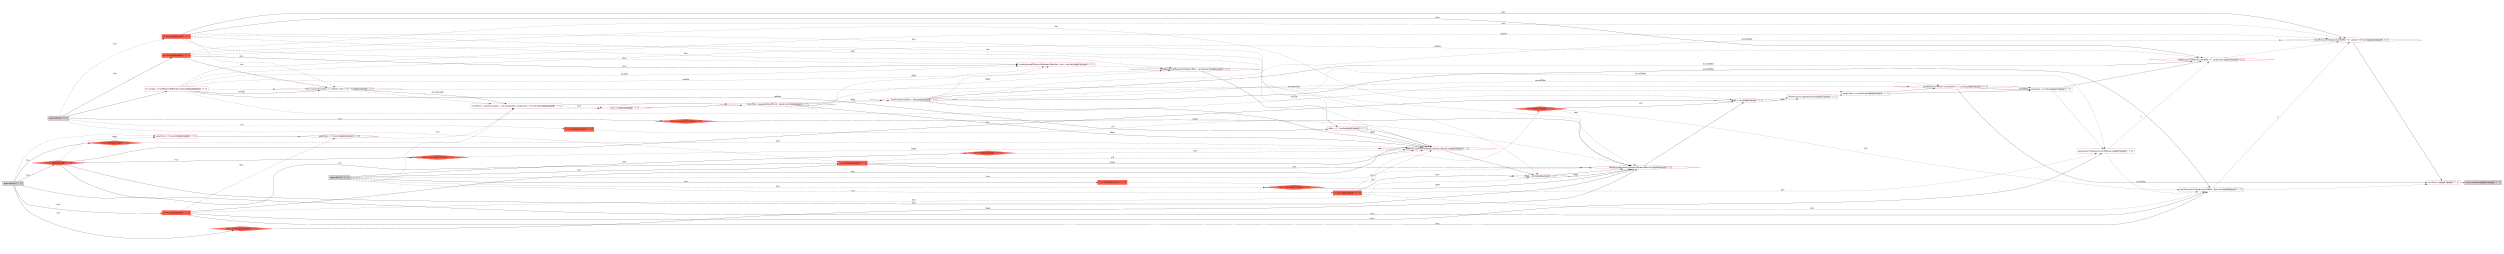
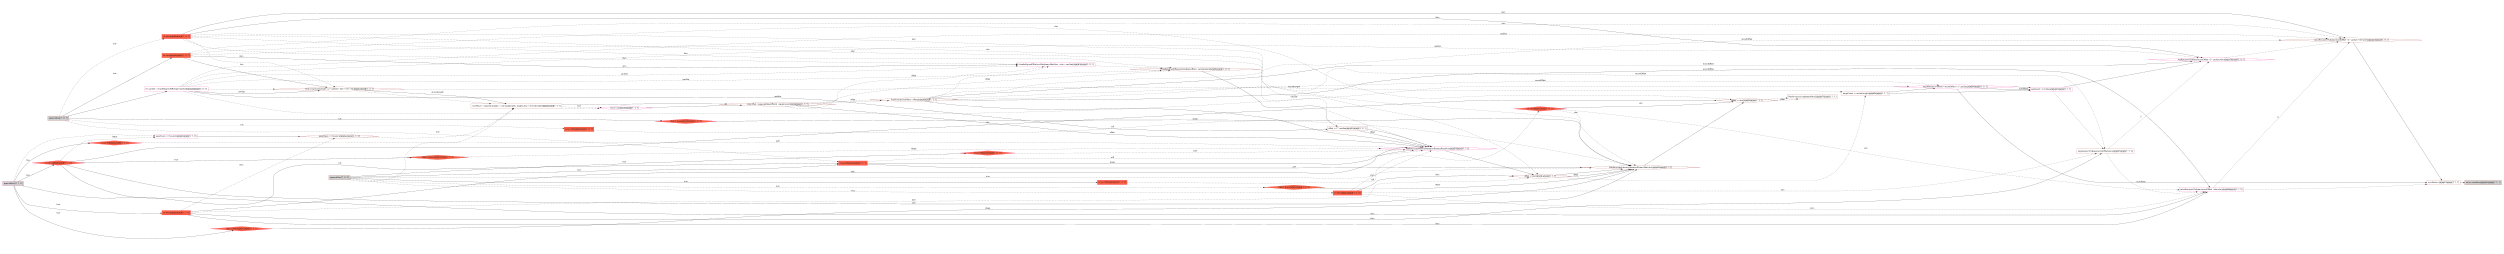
edge "Platform.putLong(base,offset,0)@@@17@@@['1', '1', '1']" -> "pageCursor += recordLength@@@18@@@['1', '1', '1']": now "offset += klen@@@14@@@['1', '1', '1']" -> "pageCursor += recordLength@@@18@@@['1', '1', '1']"
